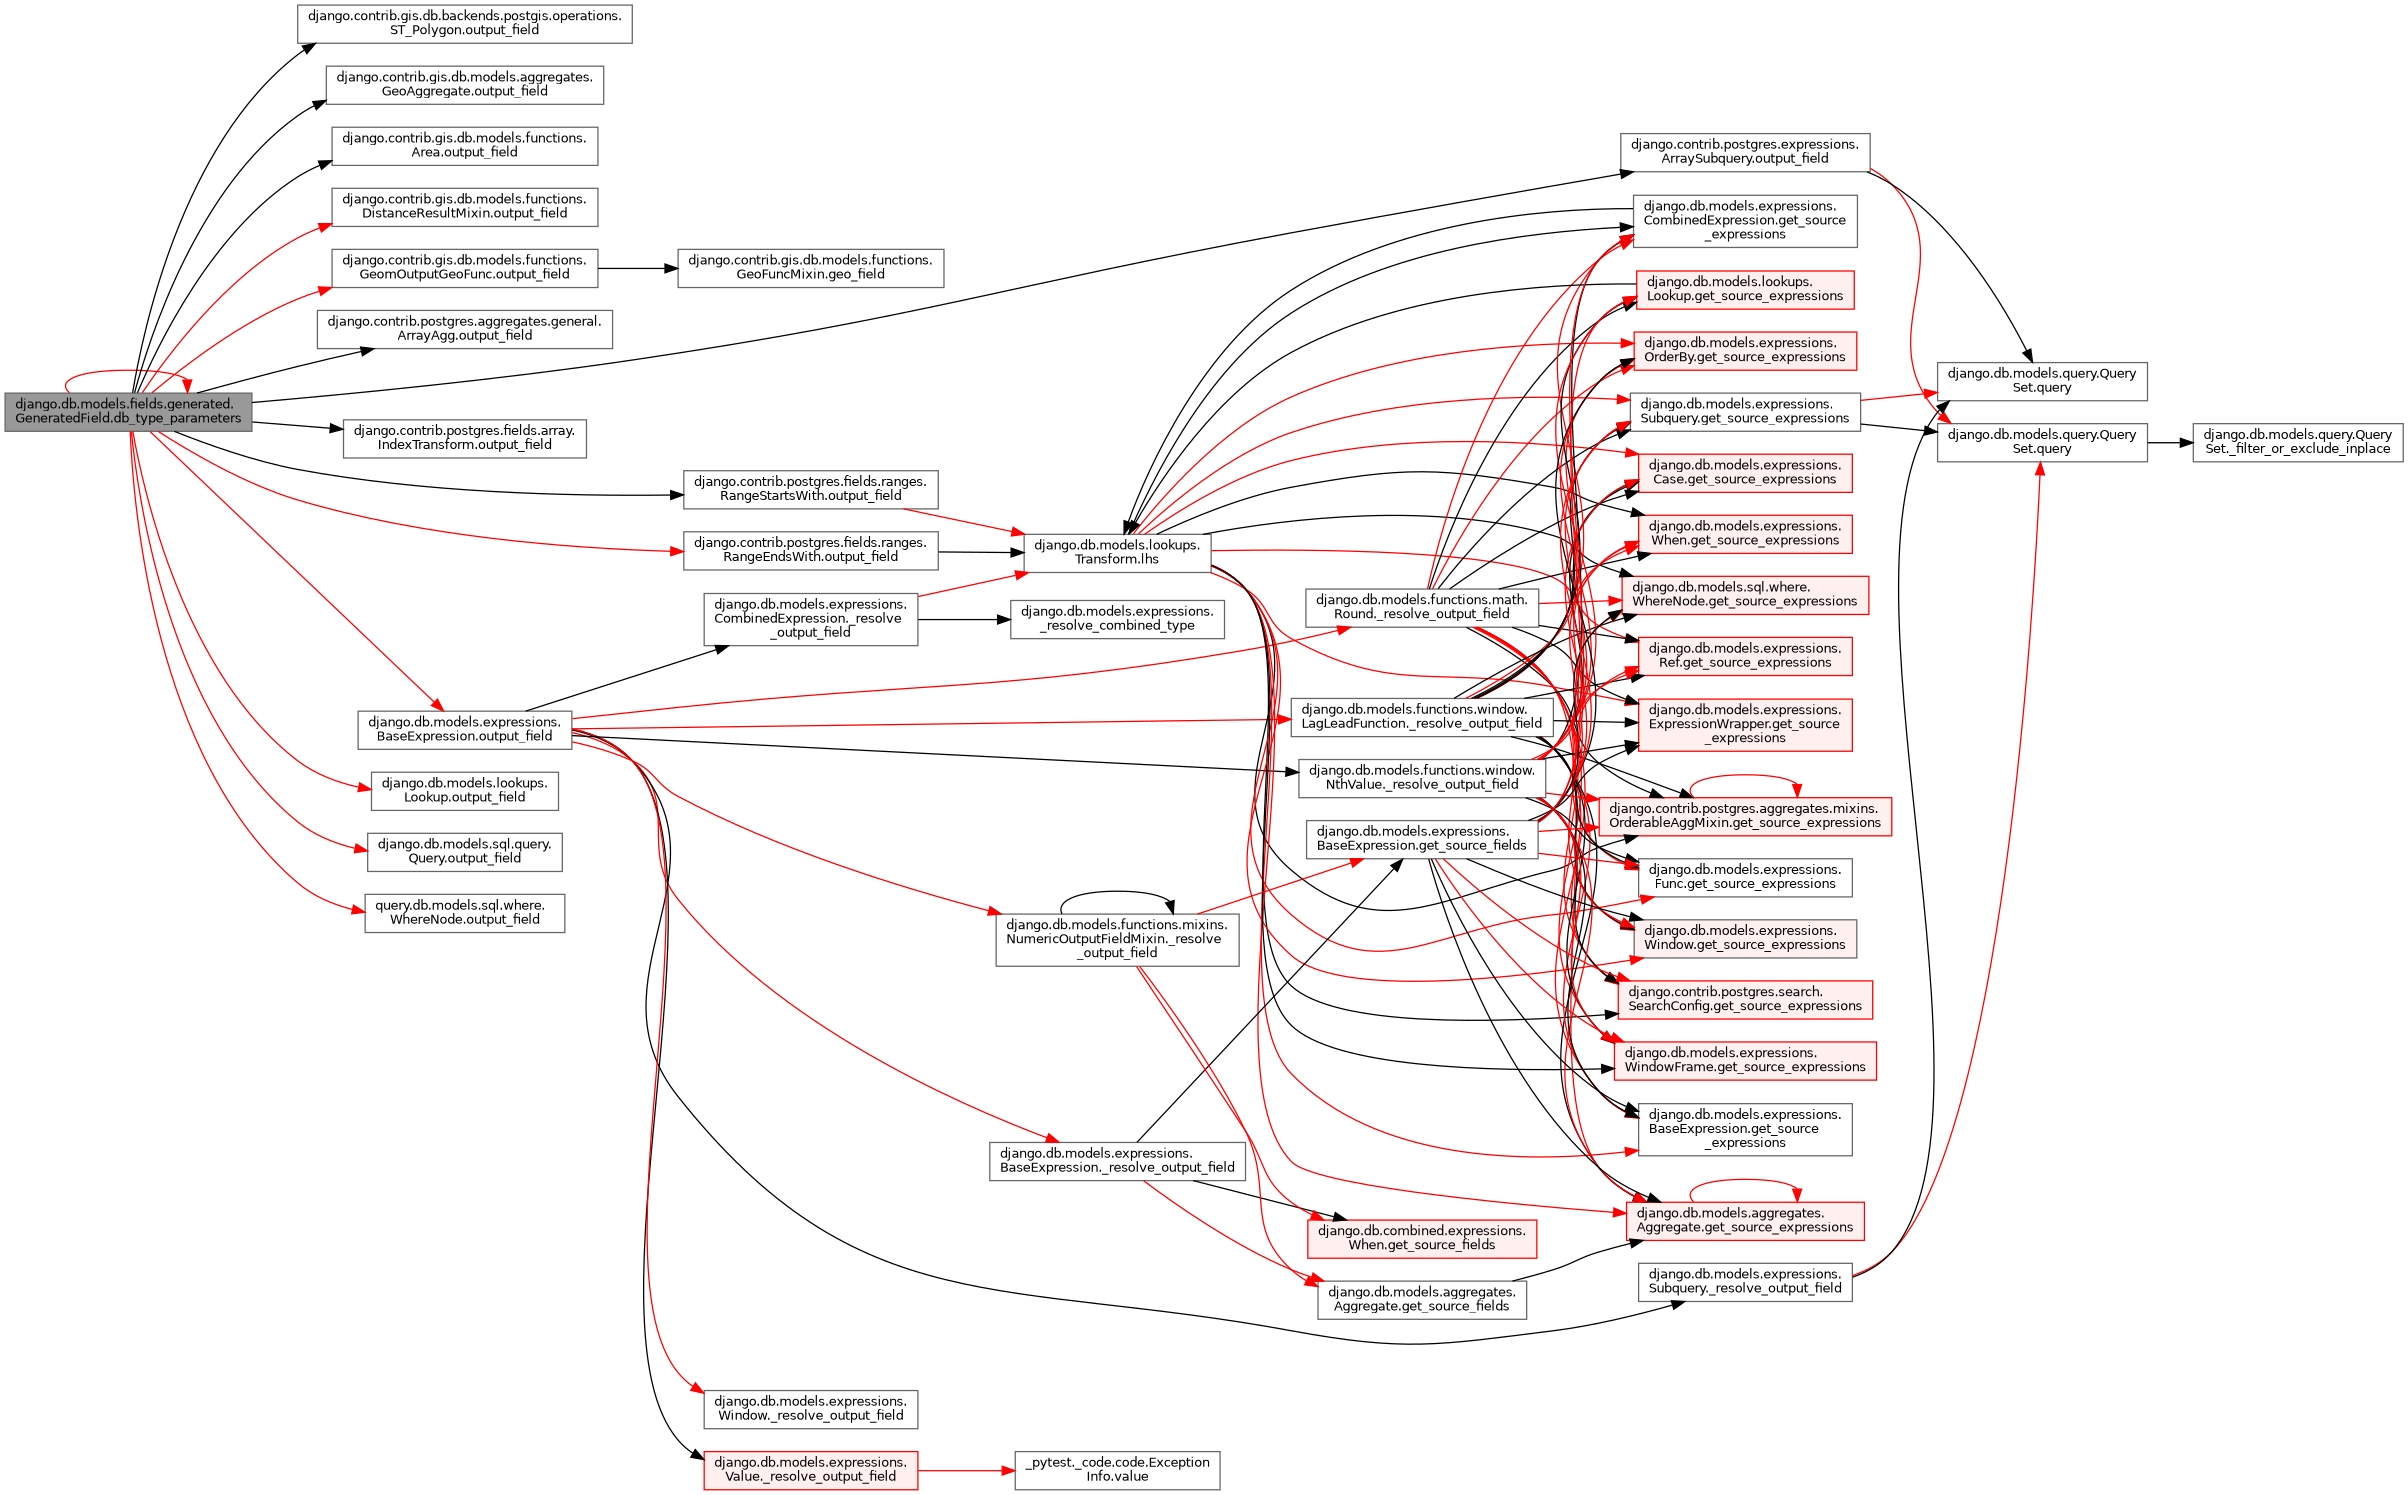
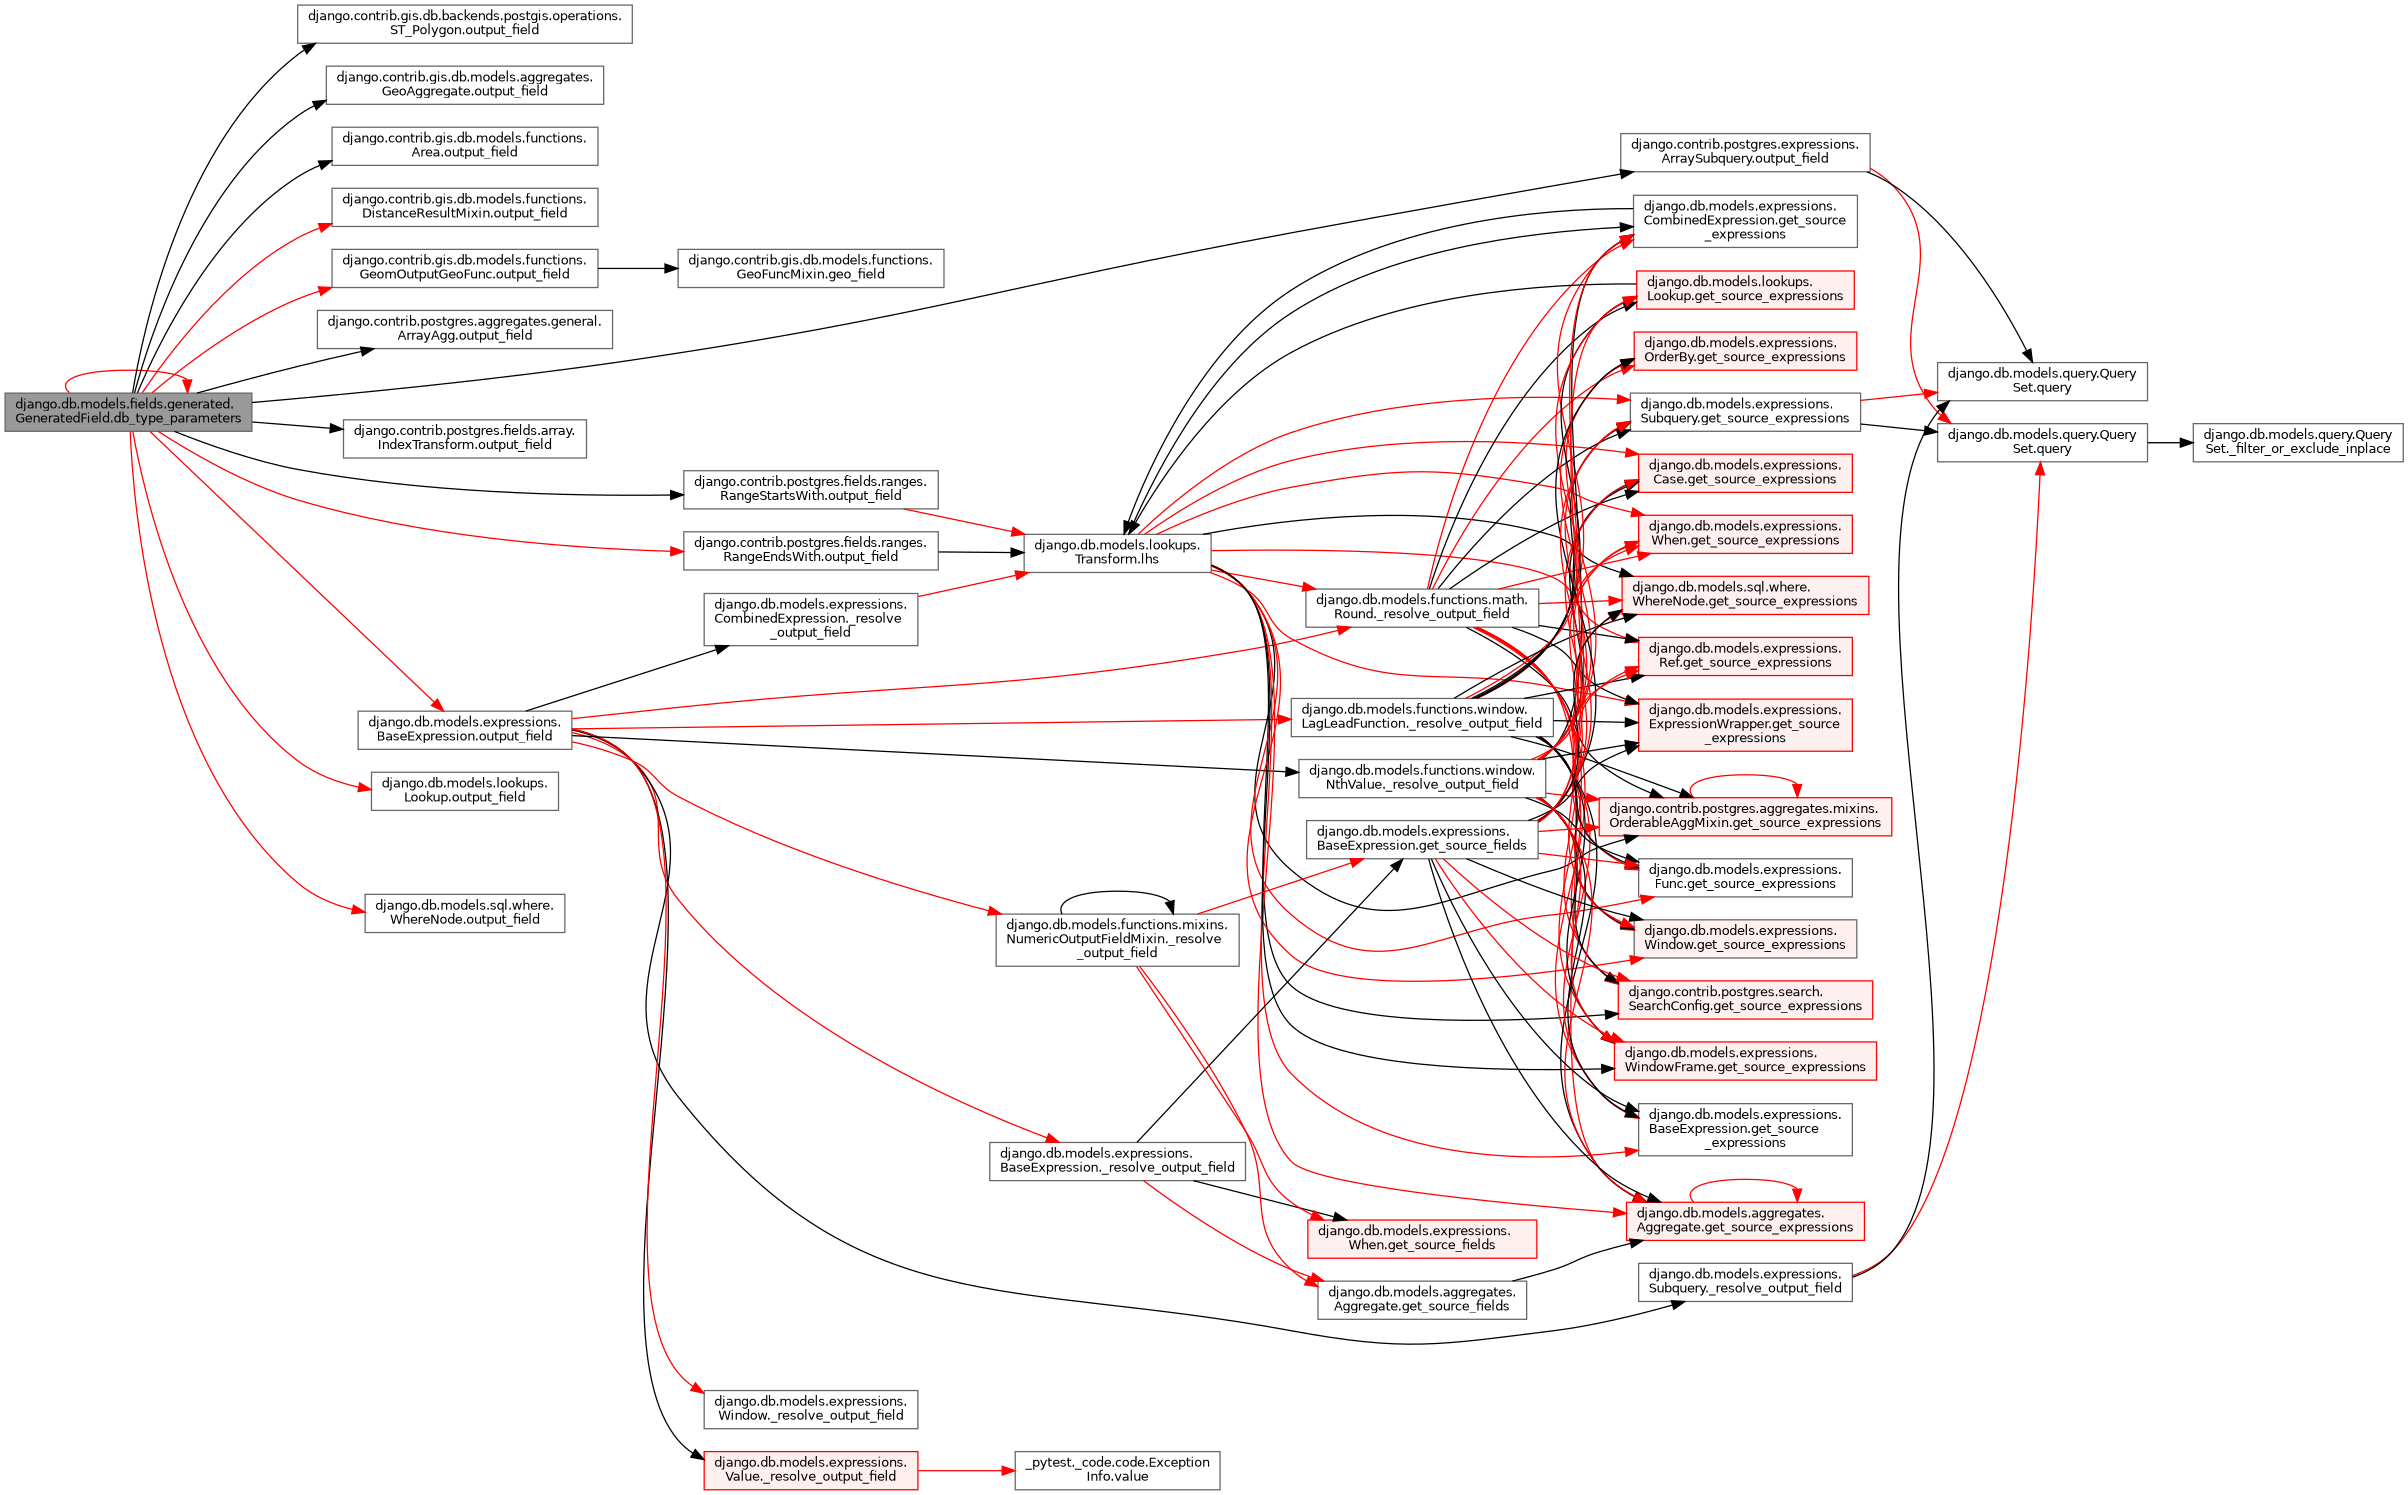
edge "django.db.models.lookups. Transform.lhs" -> "django.db.models.expressions. OrderBy.get_source_expressions": now "django.db.models.lookups. Transform.lhs" -> "django.db.models.functions.math. Round._resolve_output_field"
edge "django.db.models.lookups. Transform.lhs" -> "django.db.models.expressions. When.get_source_expressions": color black -> red
edge "django.db.models.functions.math. Round._resolve_output_field" -> "django.db.models.expressions. When.get_source_expressions": color black -> red
node "django.db.models.expressions. _resolve_combined_type": removed
node "django.db.models.sql.query. Query.output_field": removed
node "query.db.models.sql.where. WhereNode.output_field": label "query.db.models.sql.where. WhereNode.output_field" -> "django.db.models.sql.where. WhereNode.output_field"
node "django.db.combined.expressions. When.get_source_fields": label "django.db.combined.expressions. When.get_source_fields" -> "django.db.models.expressions. When.get_source_fields"
